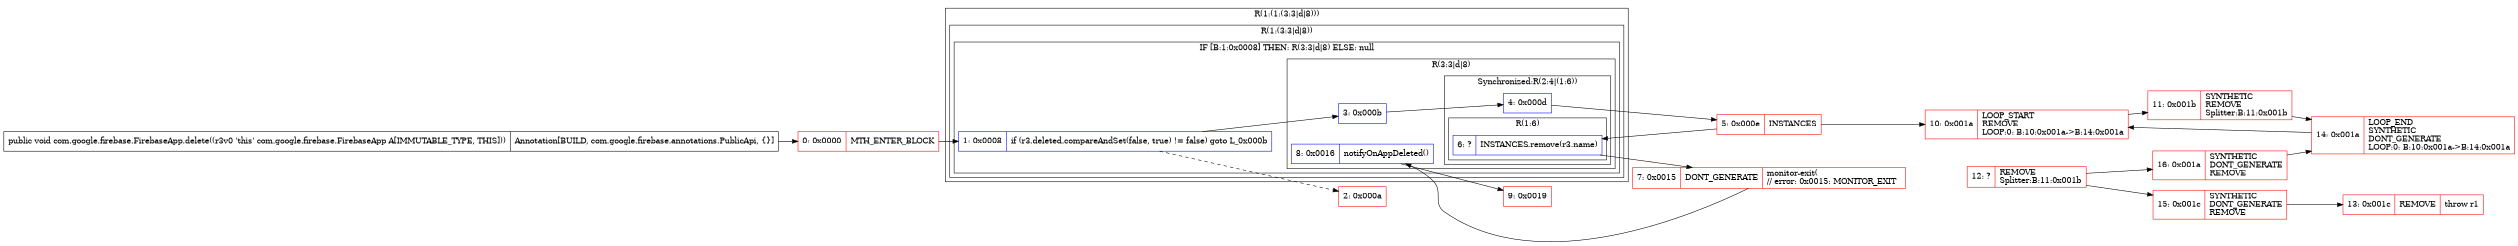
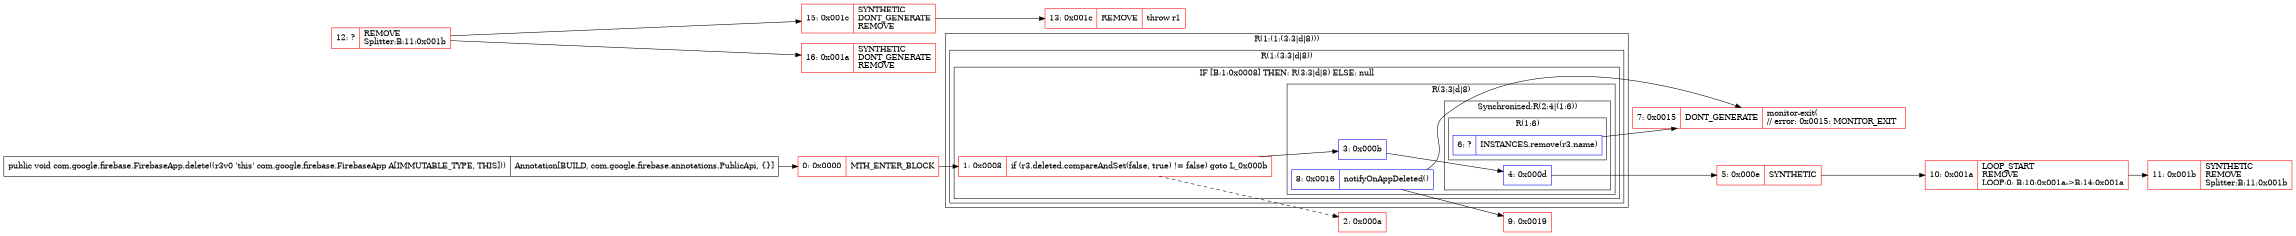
node "5: 0x000e": text "INSTANCES" -> "SYNTHETIC"
edge "5: 0x000e" -> "6: ?": removed
node "14: 0x001a": removed
node "1: 0x0008": color blue -> red
edge "7: 0x0015" -> "8: 0x0016": reversed
